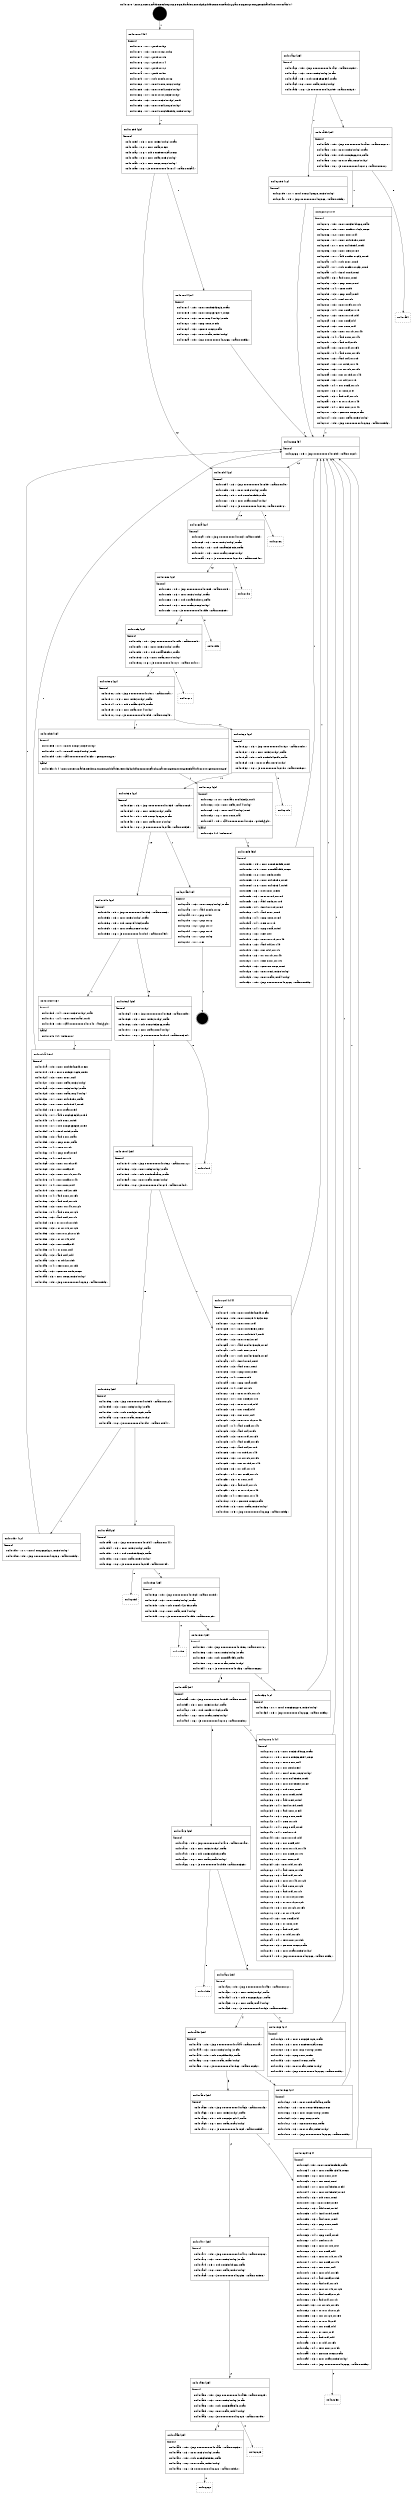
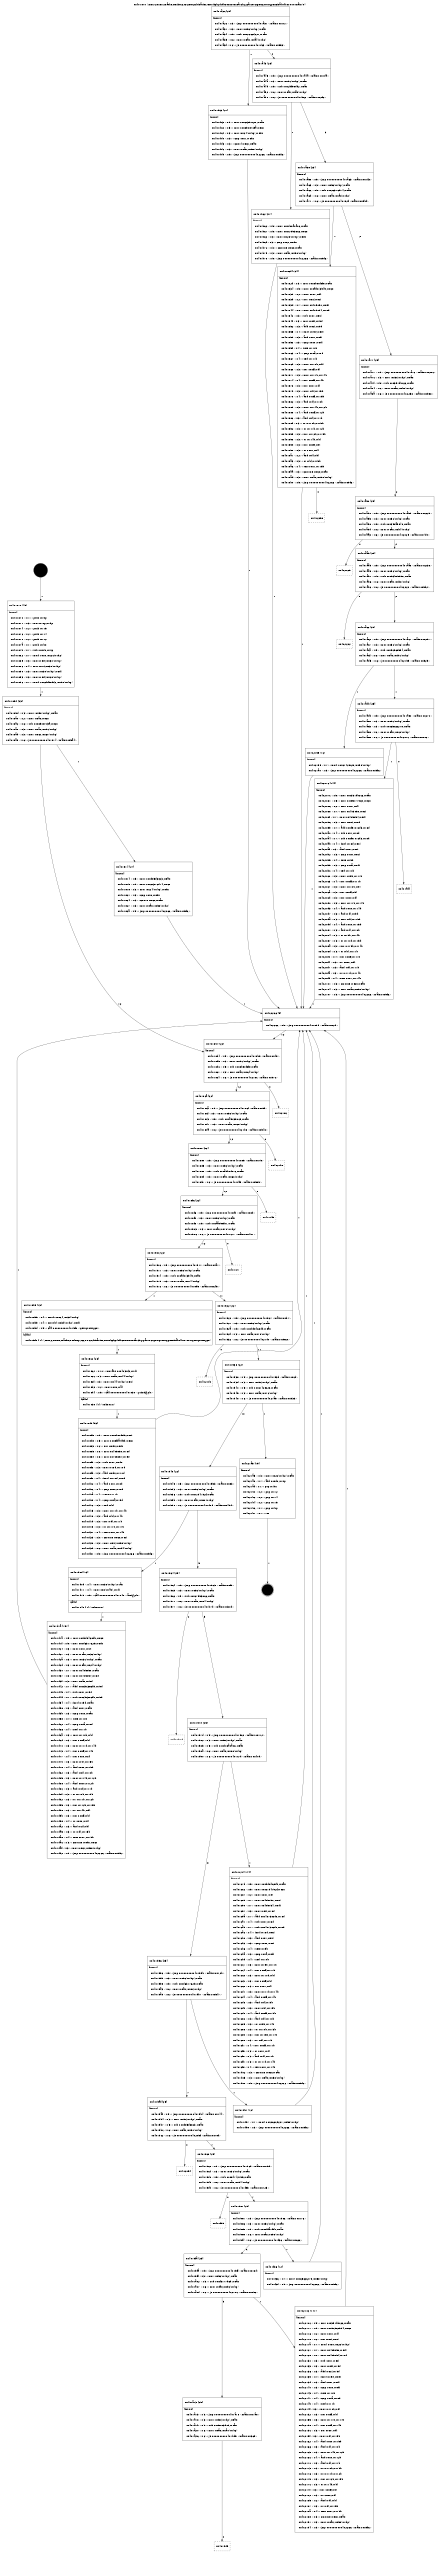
edge "0x401aa9 [25]" -> "0x401ac2 [25]": added, label "2"
edge "0x401a13 [25]" -> "0x401a2c [25]": removed, label "5"
